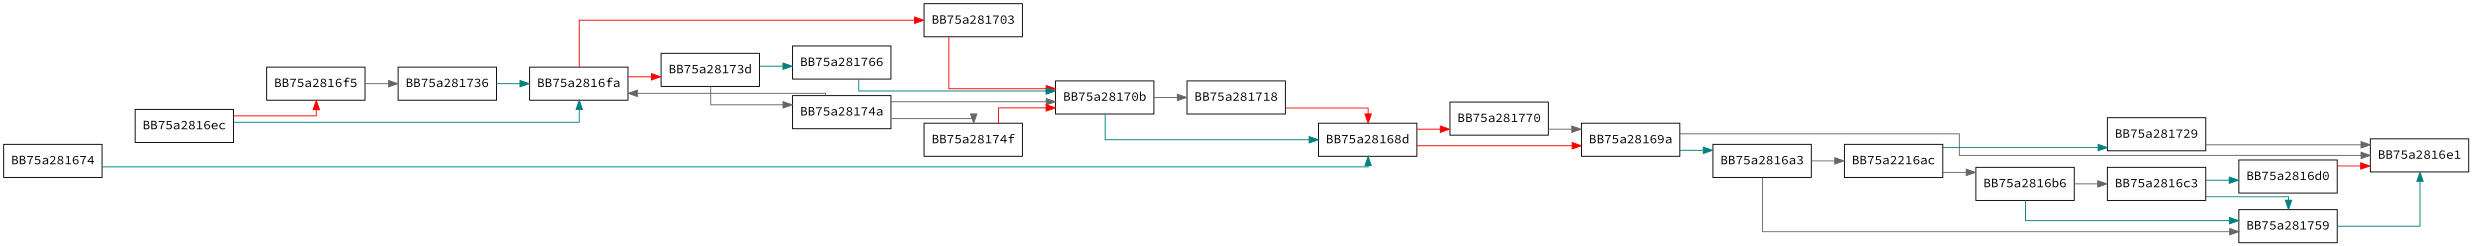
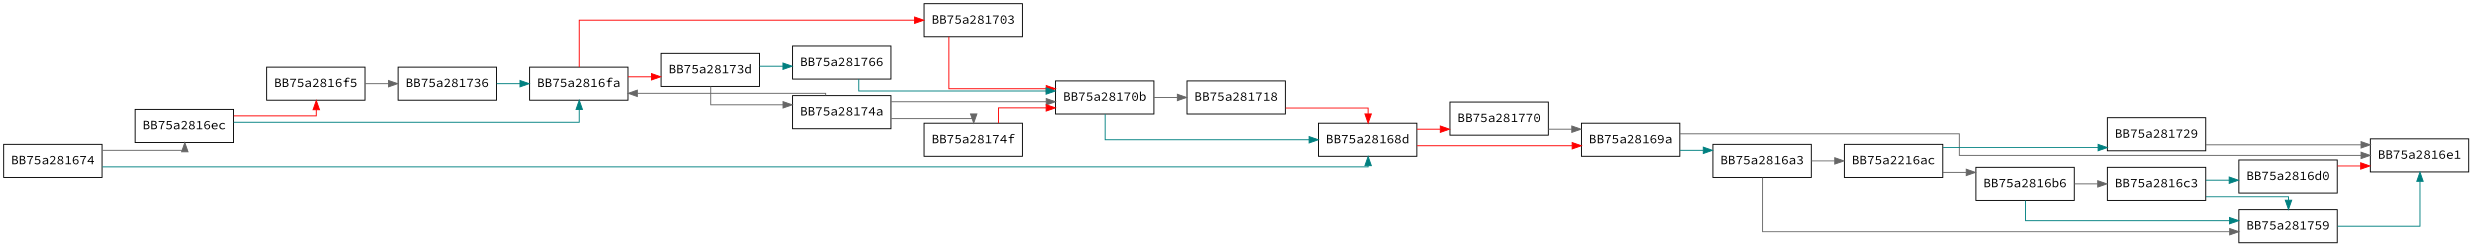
edge "BB75a281674" -> "BB75a2816ec": added
